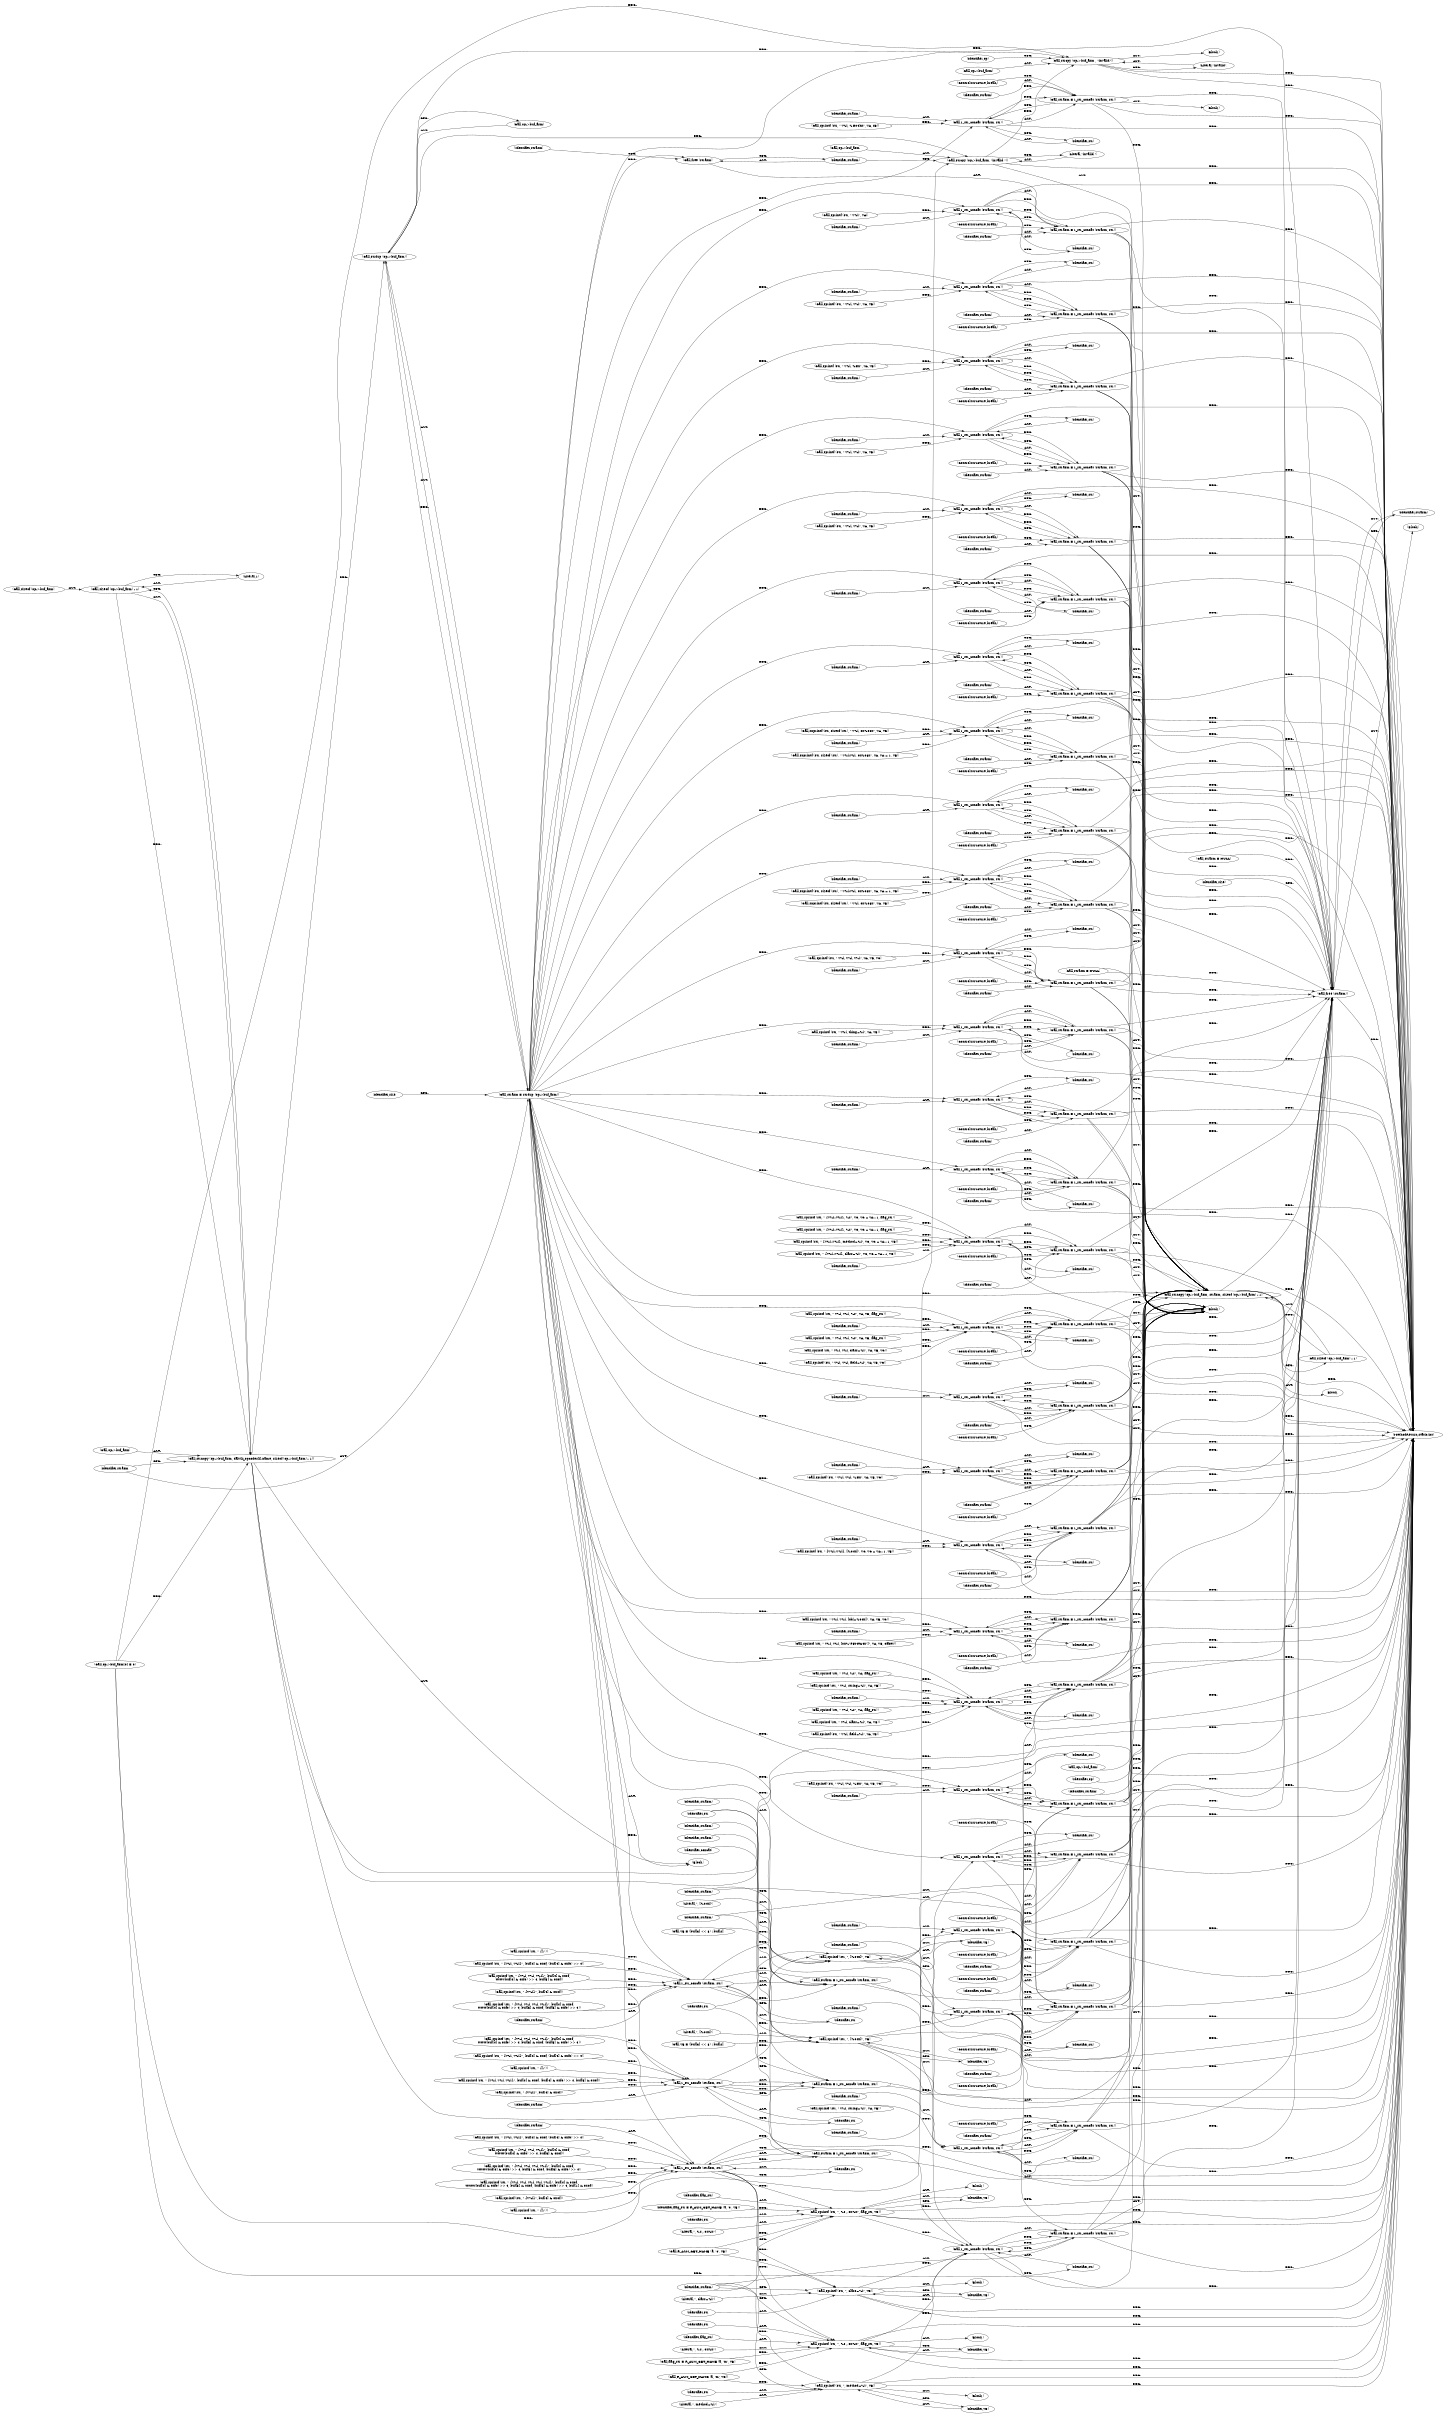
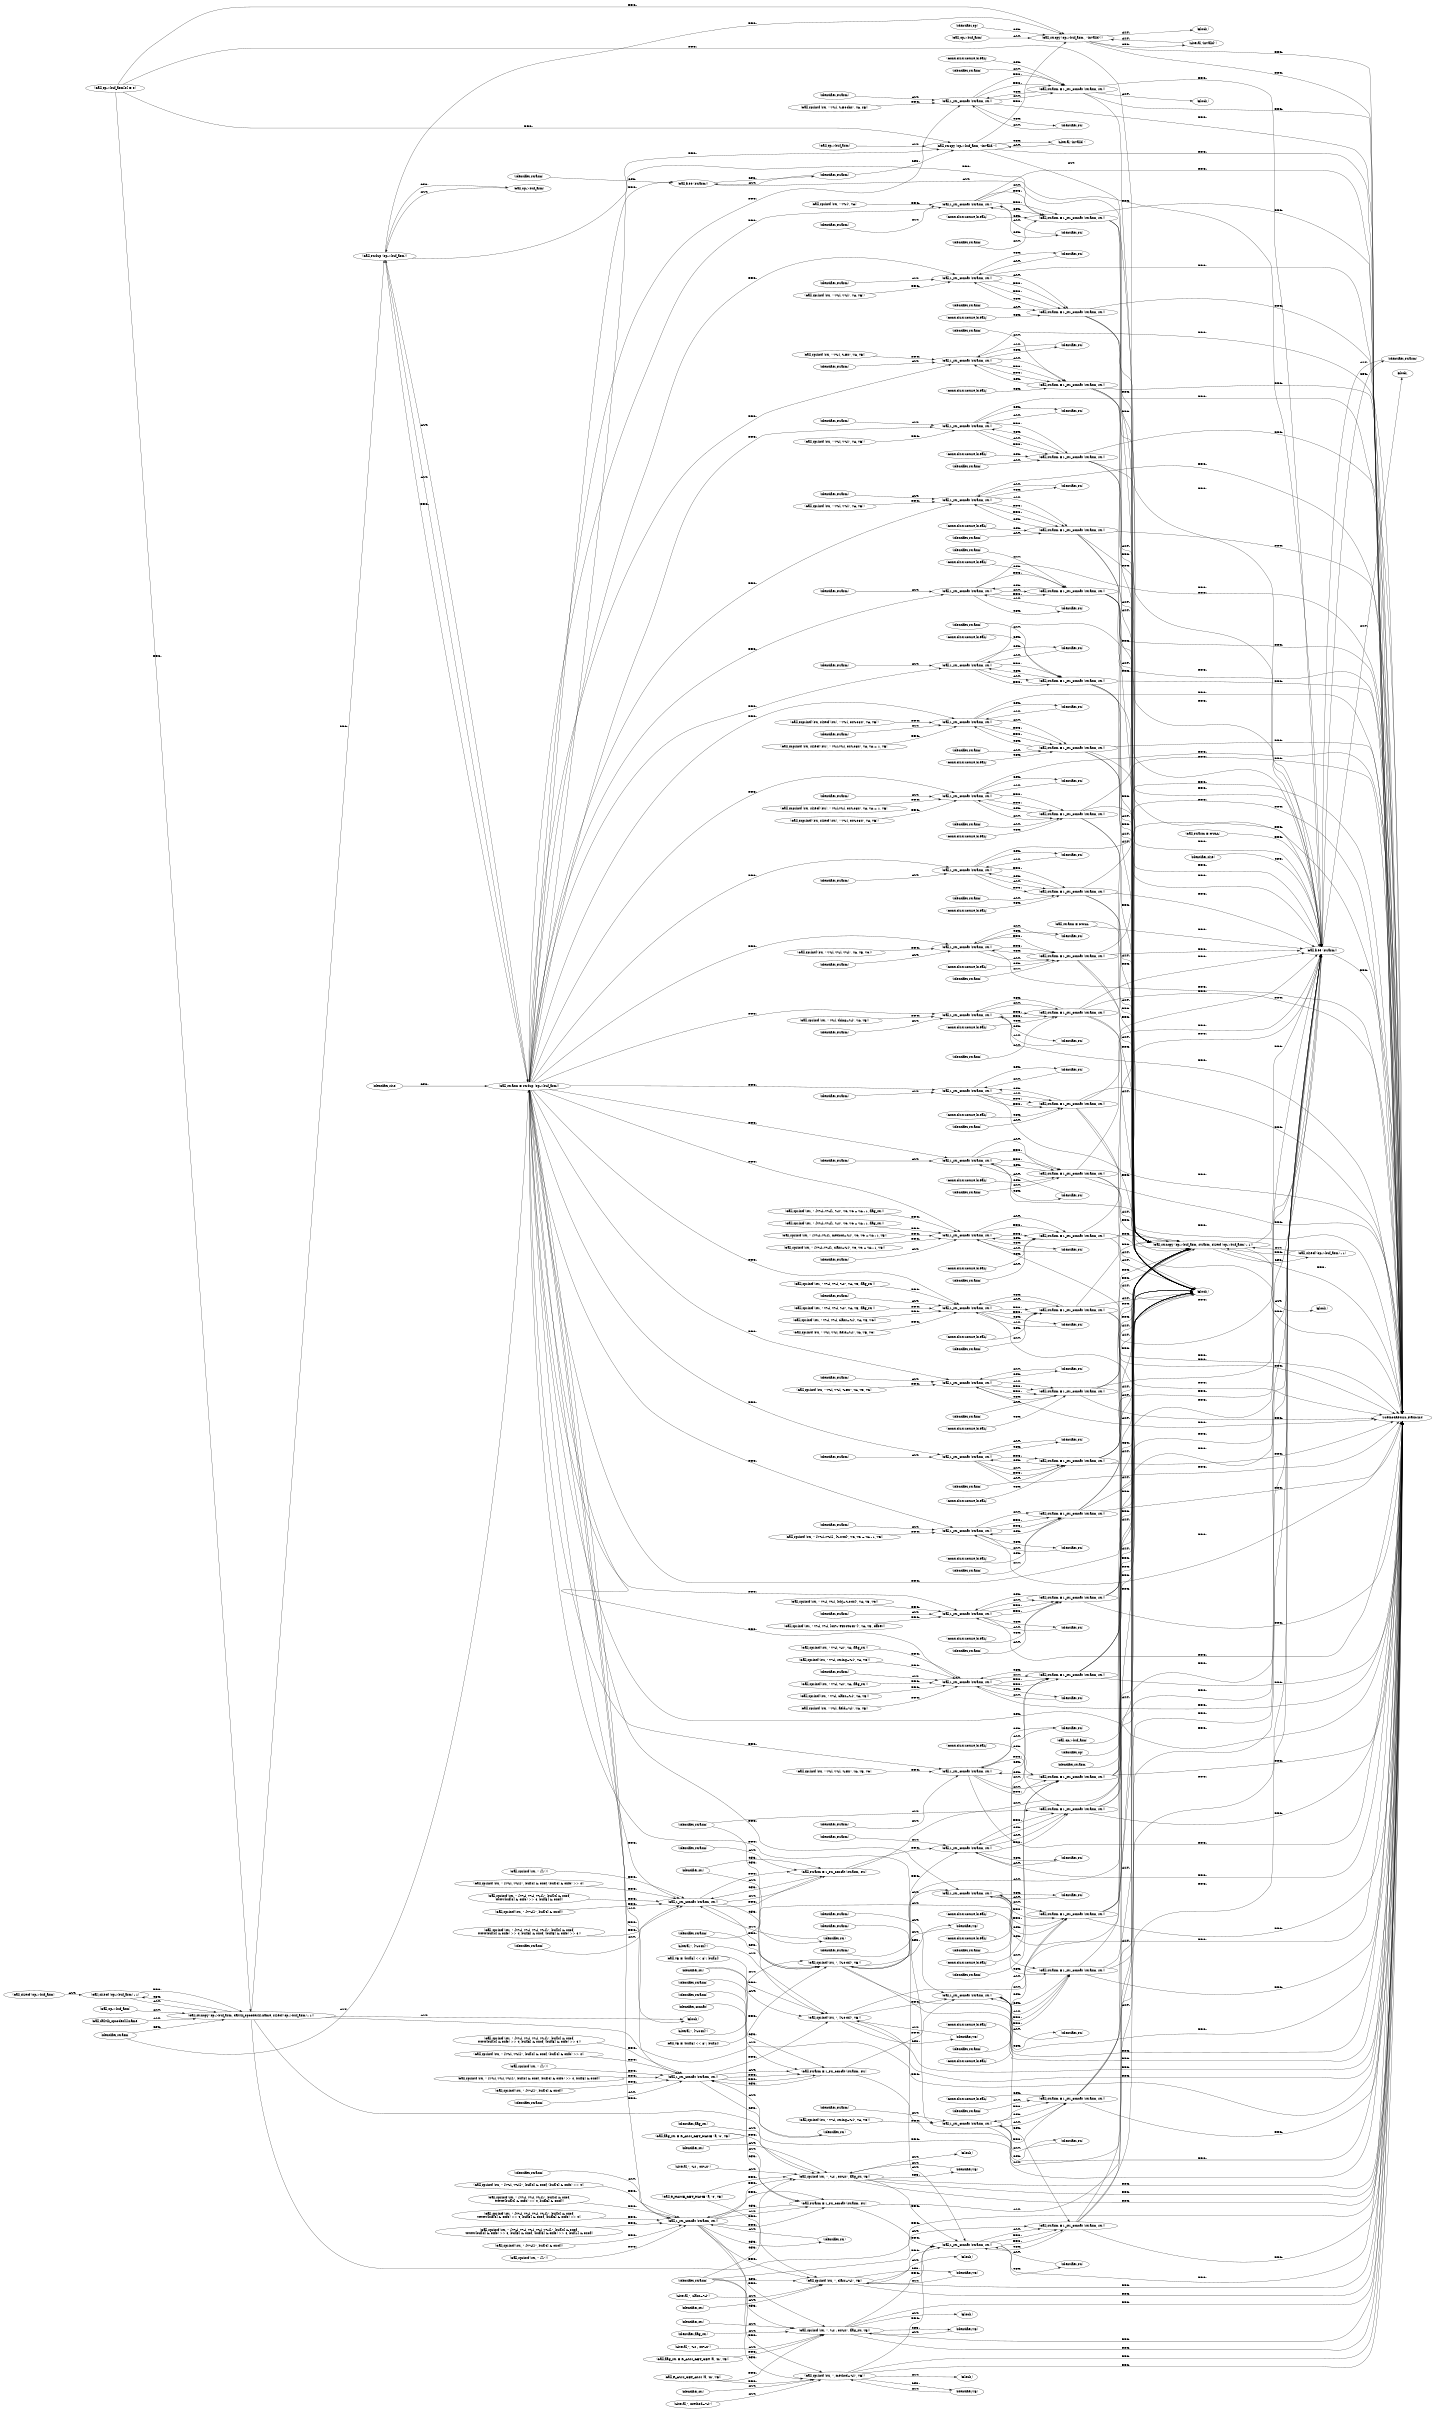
node "(Literal,1)": removed
edge "(Call,strasm = strdup (op->buf_asm))" -> "(MethodReturn,static int)": label "DDG: " -> "CFG: "
node "(Call,dalvik_opcodes[i].name)": added
node "(Identifier,flag_str = R_ASM_GET_NAME (a, 'c', vB))": label "(Identifier,flag_str = R_ASM_GET_NAME (a, 'c', vB))" -> "(Call,flag_str = R_ASM_GET_NAME (a, 'c', vB))"
node "(Call,R_ASM_GET_NAME (a, 'c', vB))": label "(Call,R_ASM_GET_NAME (a, 'c', vB))" -> "(Call,R_NAME_GET_NAME (a, 'c', vB))"
node "(Call,flag_str = R_ASM_GET_NAME (a, 'm', vB))": label "(Call,flag_str = R_ASM_GET_NAME (a, 'm', vB))" -> "(Call,flag_str = R_ASM_GET_GET (a, 'm', vB))"
node "(Call,R_ASM_GET_NAME (a, 'm', vB))": label "(Call,R_ASM_GET_NAME (a, 'm', vB))" -> "(Call,R_ASM_GET_ASM (a, 'm', vB))"
